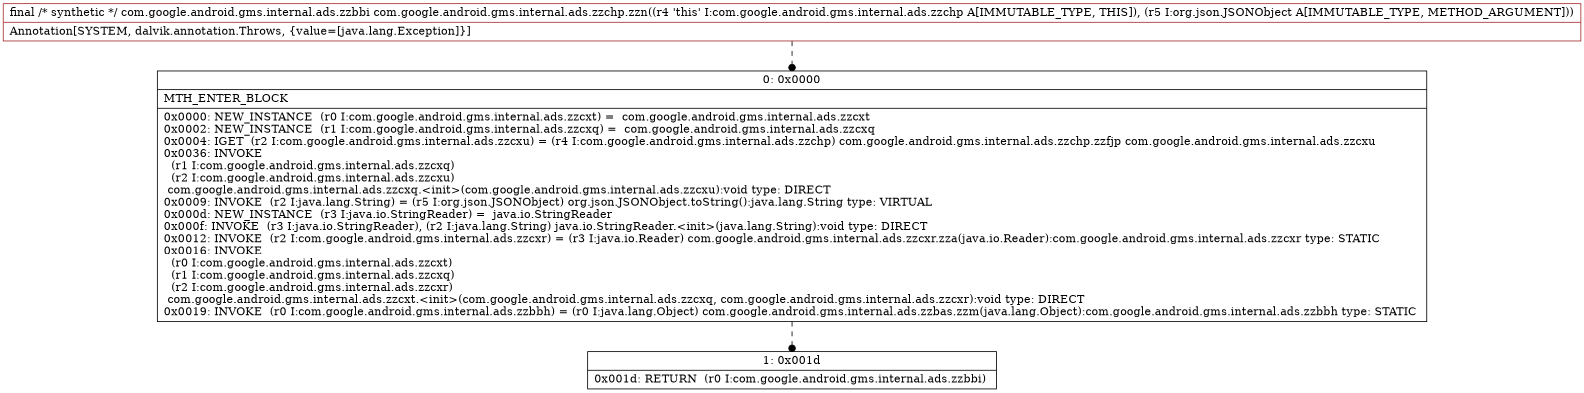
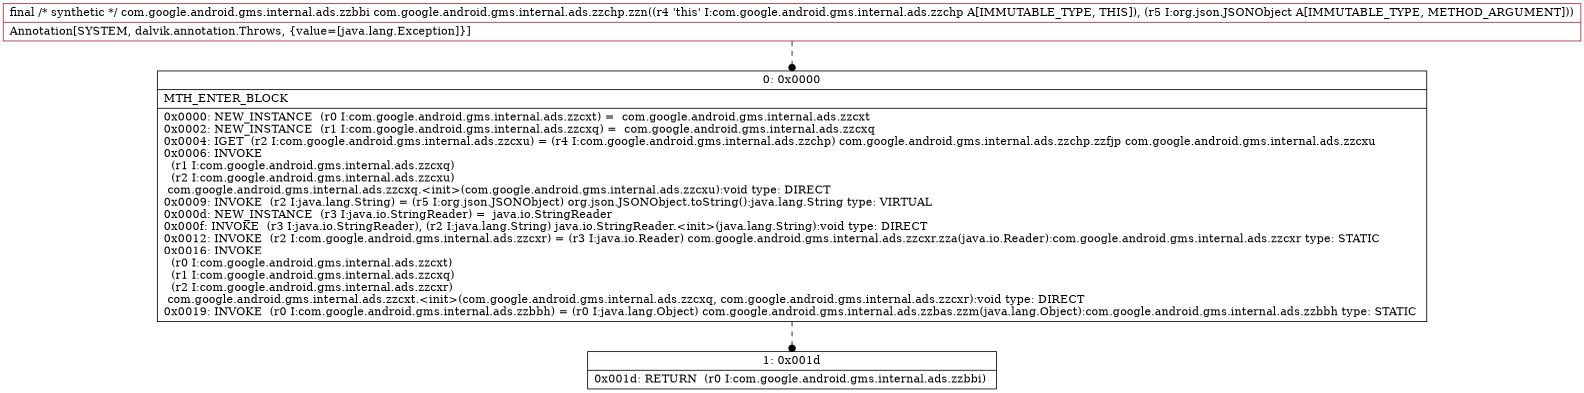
node "0: 0x0000": text "0x0036: INVOKE" -> "0x0006: INVOKE"
